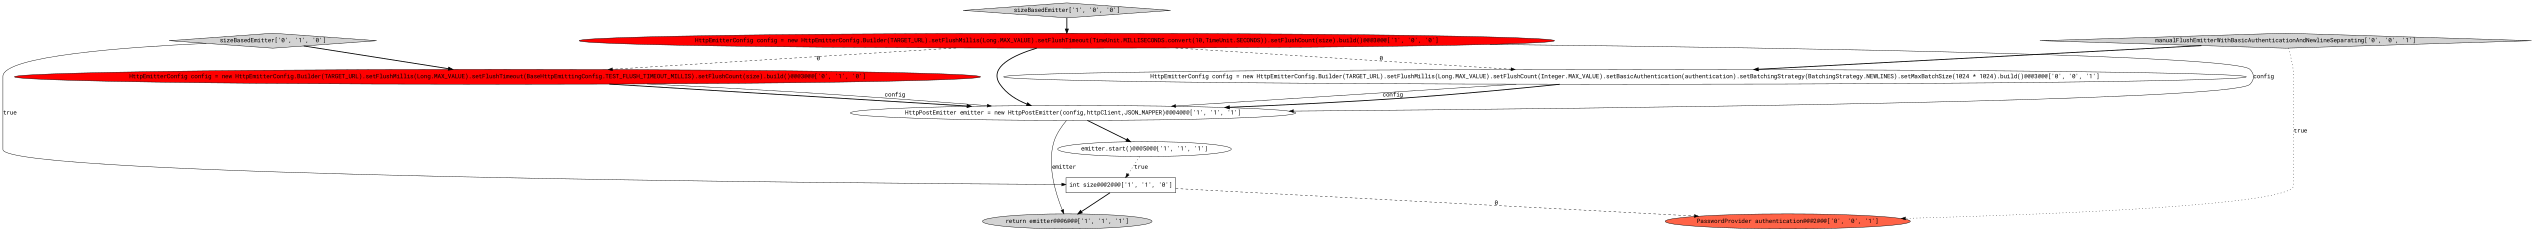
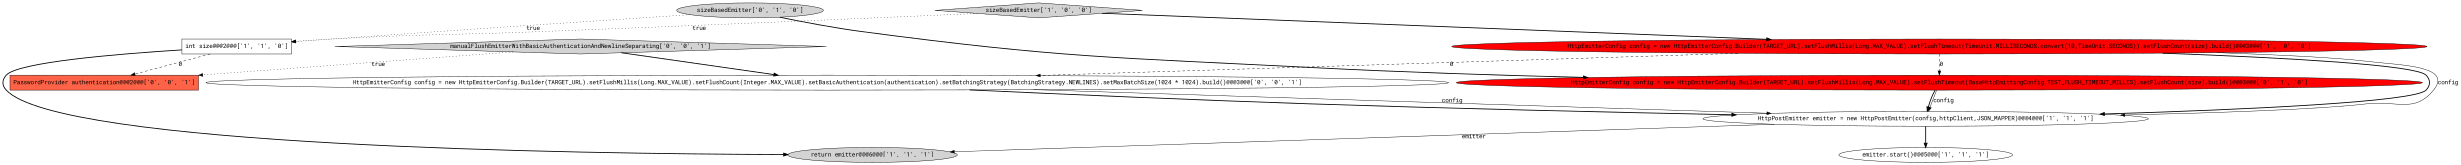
node "sizeBasedEmitter['0', '1', '0']": shape diamond -> ellipse
edge "emitter.start()@@@5@@@['1', '1', '1']" -> "int size@@@2@@@['1', '1', '0']": now "sizeBasedEmitter['1', '0', '0']" -> "int size@@@2@@@['1', '1', '0']"
edge "sizeBasedEmitter['0', '1', '0']" -> "int size@@@2@@@['1', '1', '0']": style solid -> dotted
node "PasswordProvider authentication@@@2@@@['0', '0', '1']": shape ellipse -> box
